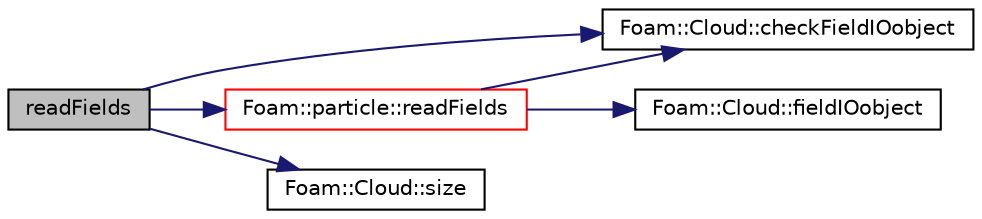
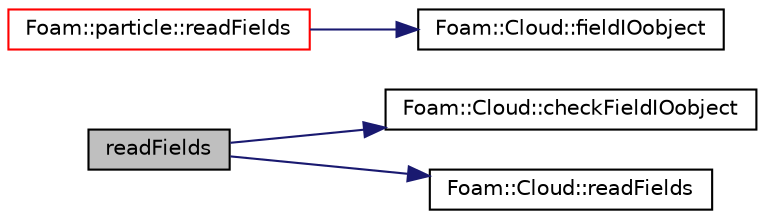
edge "Foam::particle::readFields" -> "Foam::Cloud::checkFieldIOobject": removed
edge "readFields" -> "Foam::particle::readFields": removed
node "Foam::Cloud::size": label "Foam::Cloud::size" -> "Foam::Cloud::readFields"
